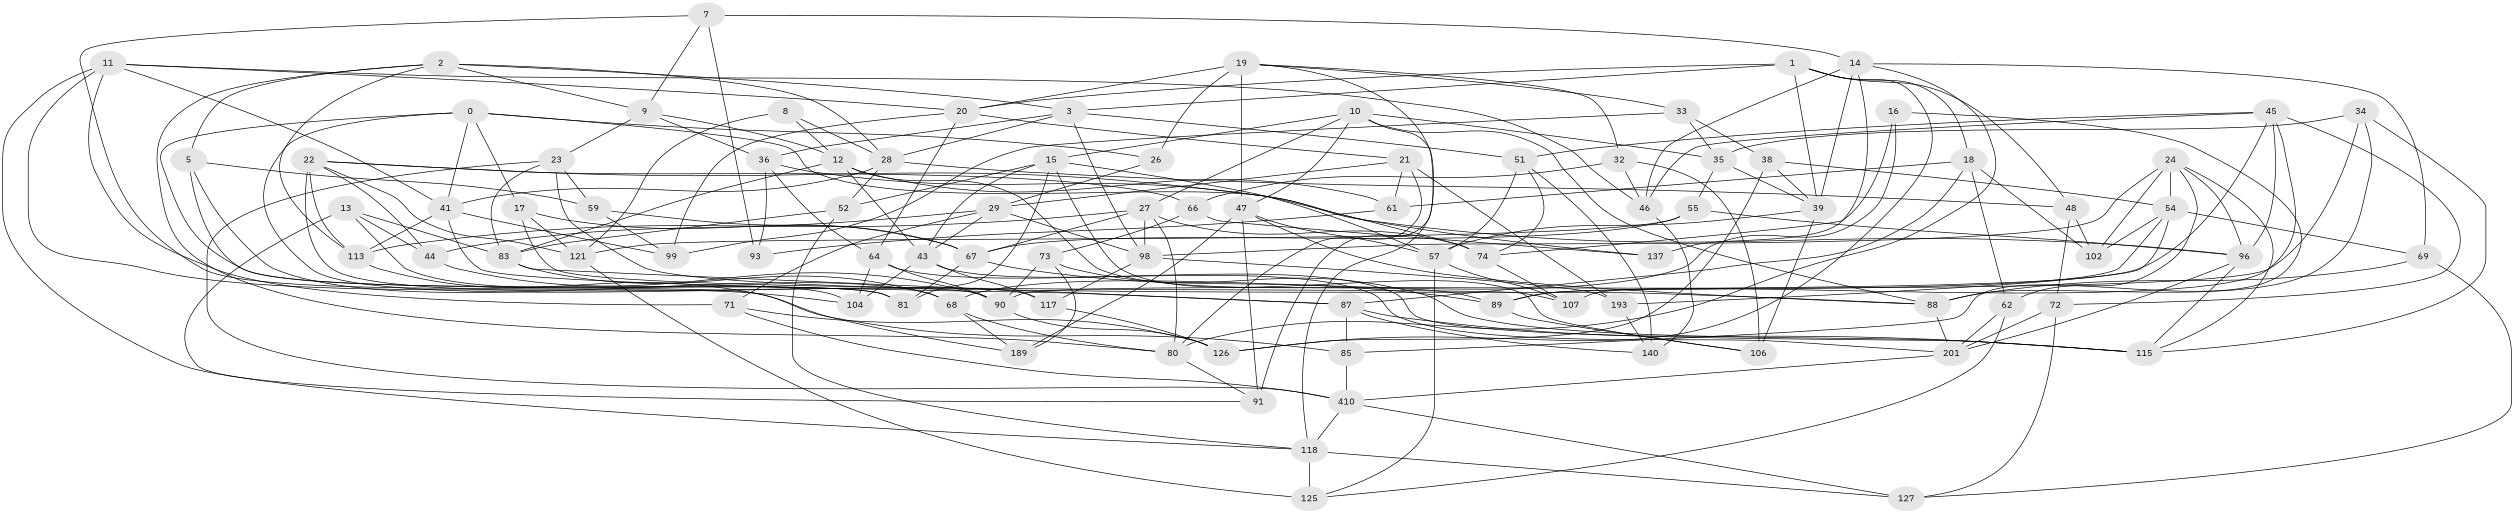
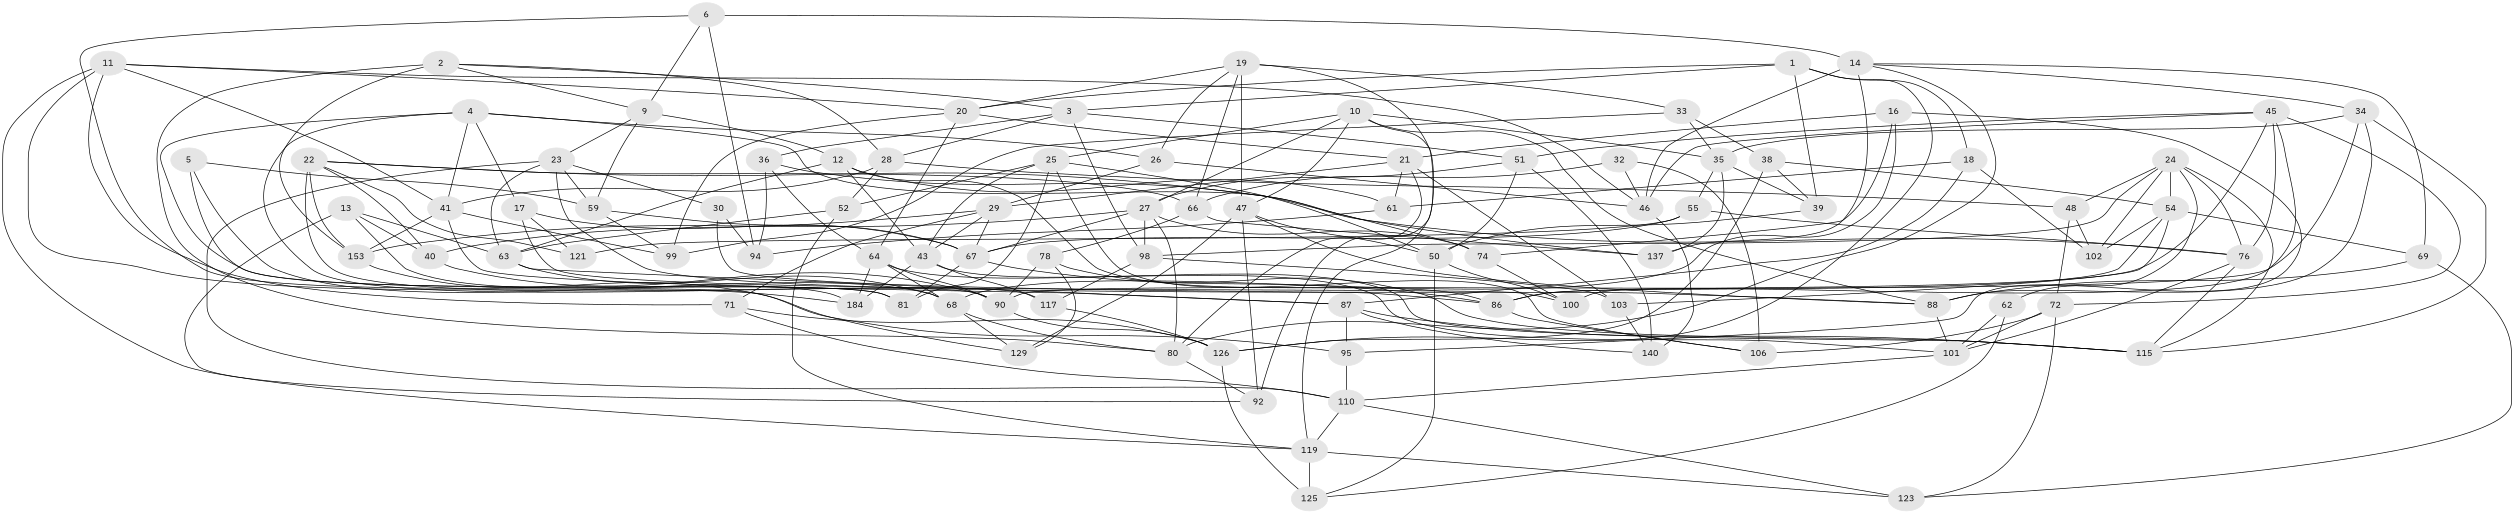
node "7": label "7" -> "6"
edge "19" -- "32": now "19" -- "66"
edge "2" -- "5": removed
node "0": label "0" -> "4"
node "8": removed
edge "16" -- "21": added
edge "1" -- "48": now "24" -- "48"
edge "9" -- "36": now "9" -- "59"
edge "14" -- "39": now "14" -- "34"
node "15": label "15" -> "25"
edge "26" -- "46": added
node "30": added
edge "51" -- "74": now "51" -- "27"
edge "29" -- "98": now "29" -- "67"
edge "35" -- "137": added
edge "18" -- "62": removed
node "113": label "113" -> "153"
node "44": label "44" -> "40"
node "83": label "83" -> "63"
node "93": label "93" -> "94"
node "73": label "73" -> "78"
node "57": label "57" -> "50"
node "96": label "96" -> "76"
edge "64" -- "68": added
edge "39" -- "106": now "72" -- "106"
node "104": label "104" -> "184"
node "89": label "89" -> "86"
node "107": label "107" -> "100"
node "193": label "193" -> "103"
node "189": label "189" -> "129"
node "85": label "85" -> "95"
node "201": label "201" -> "101"
node "91": label "91" -> "92"
node "410": label "410" -> "110"
edge "121" -- "125": now "126" -- "125"
node "118": label "118" -> "119"
node "127": label "127" -> "123"
